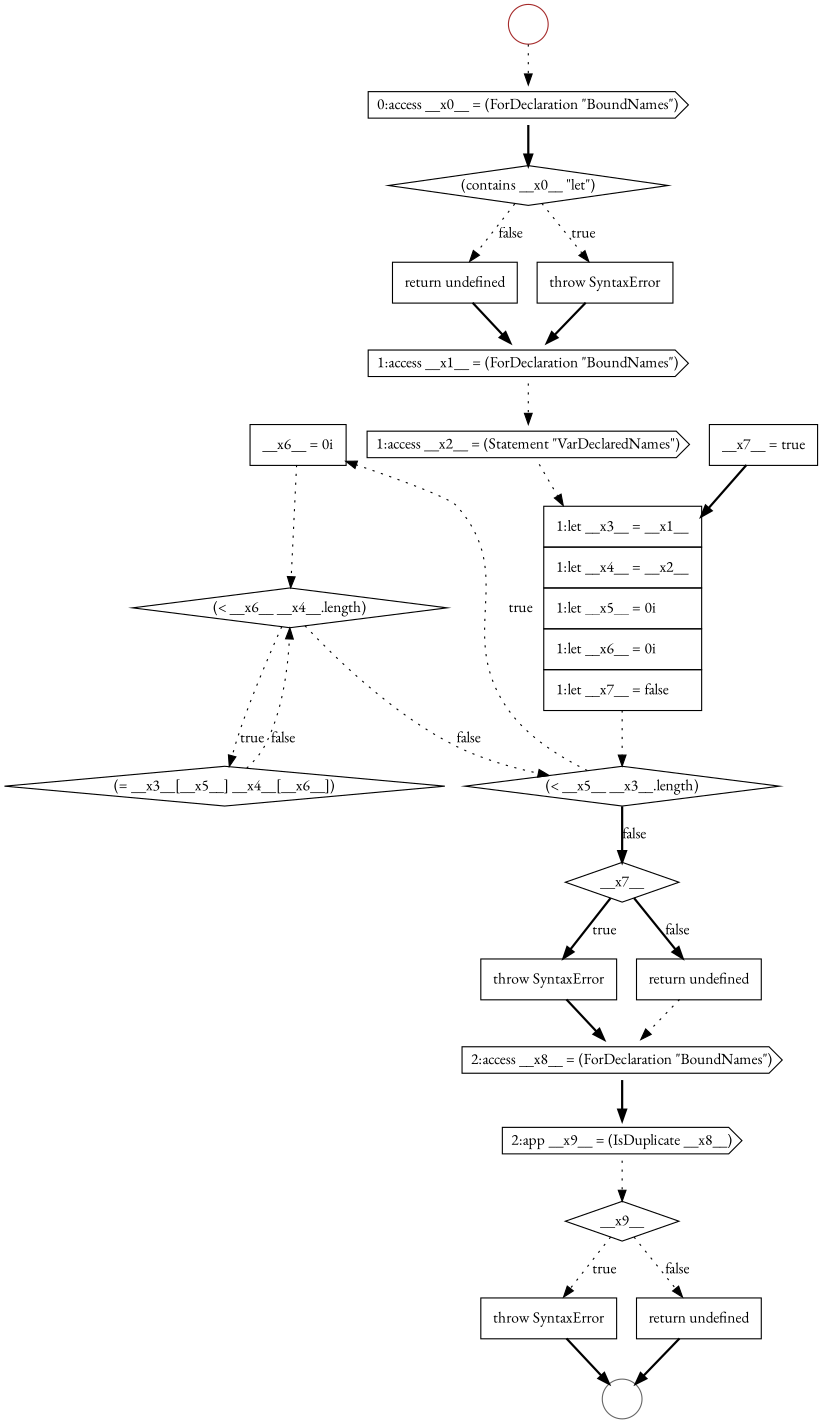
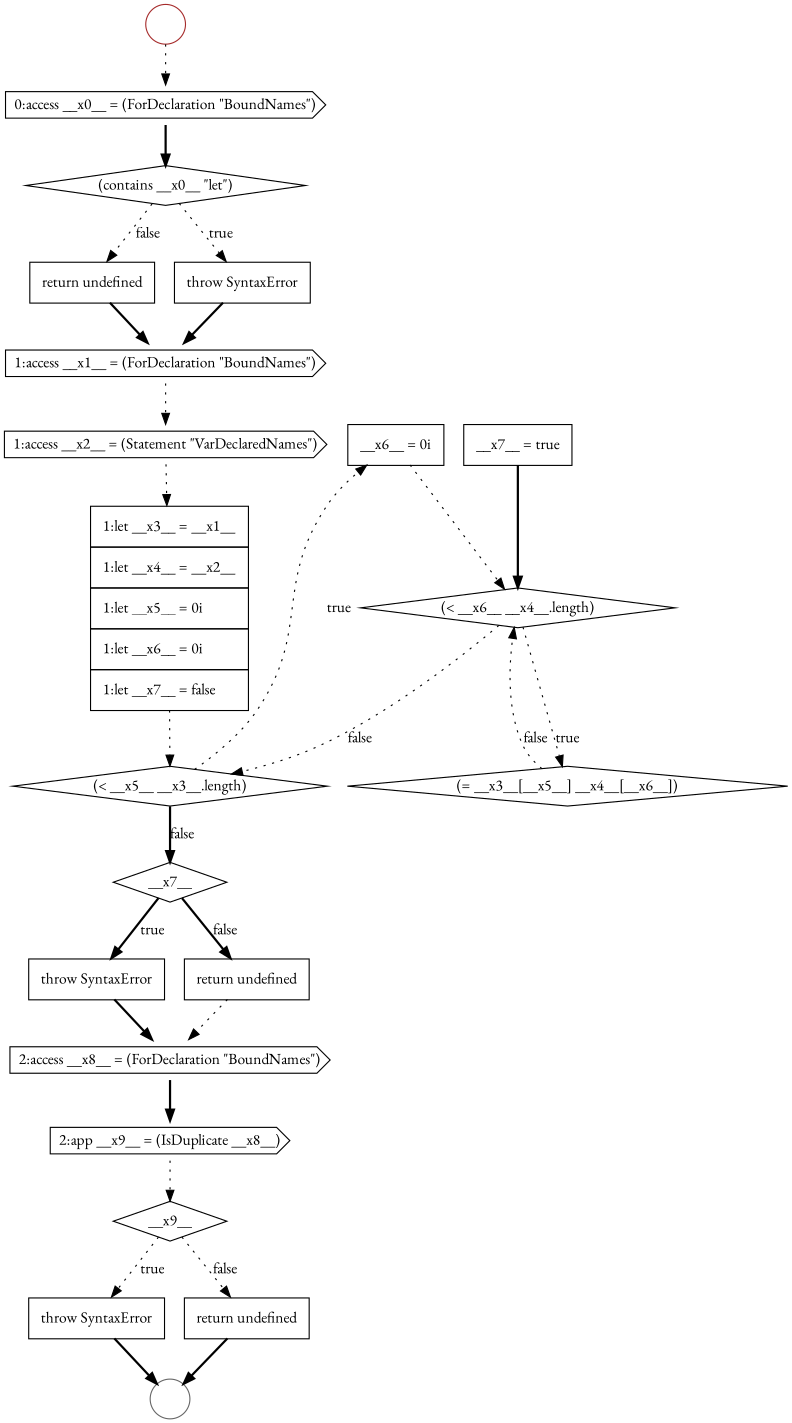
edge "__x7__ = true" -> "1:let __x3__ = __x1__": now "__x7__ = true" -> "(< __x6__ __x4__.length)"
